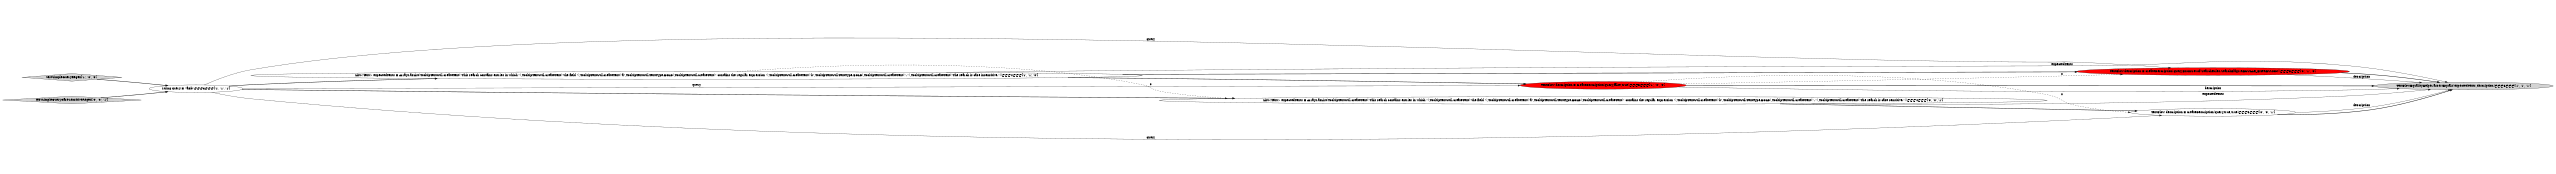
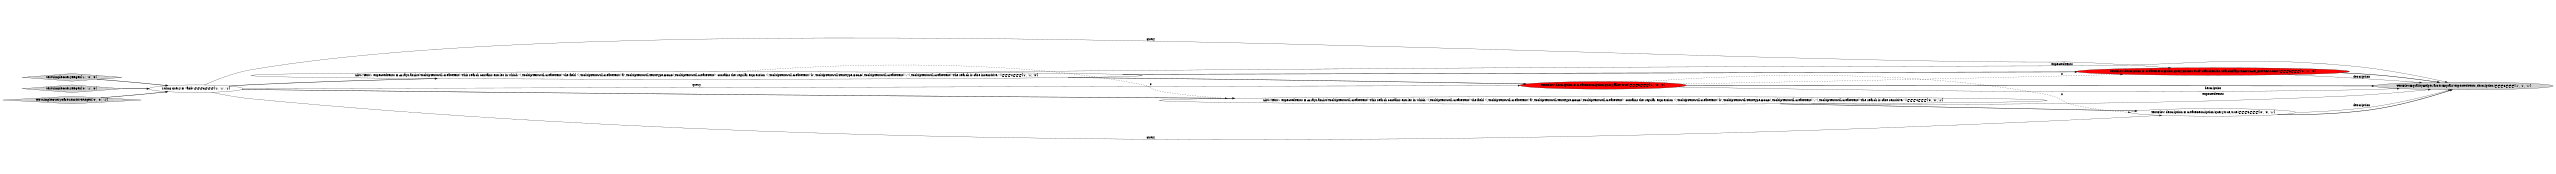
node "testSimpleQueryRegex['0', '1', '0']": added
